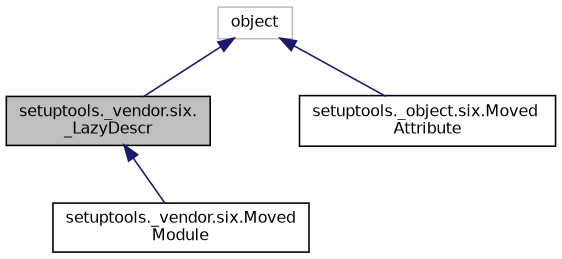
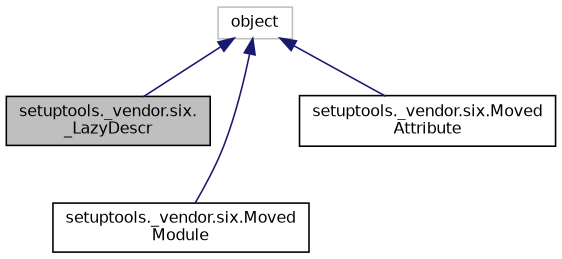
node "setuptools._object.six.Moved Attribute": label "setuptools._object.six.Moved Attribute" -> "setuptools._vendor.six.Moved Attribute"
edge "setuptools._vendor.six.Moved Module" -> "setuptools._vendor.six. _LazyDescr": now "setuptools._vendor.six.Moved Module" -> "object"
